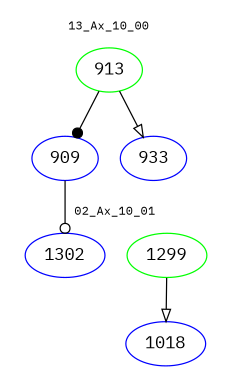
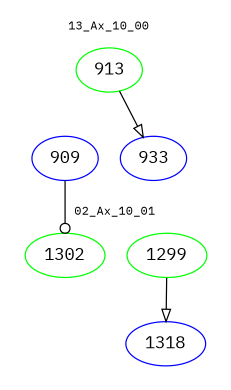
edge "913" -> "909": removed
node "1302": color blue -> green
node "1018": label "1018" -> "1318"
